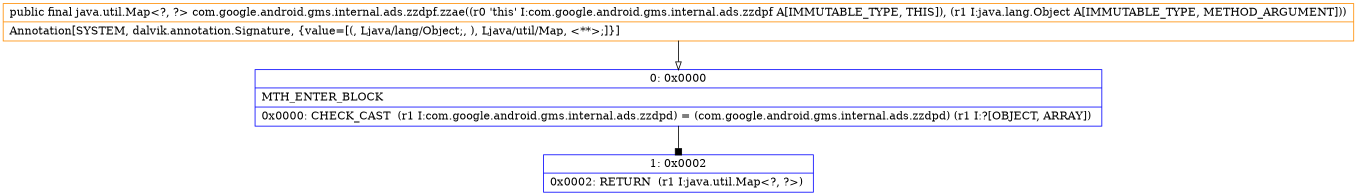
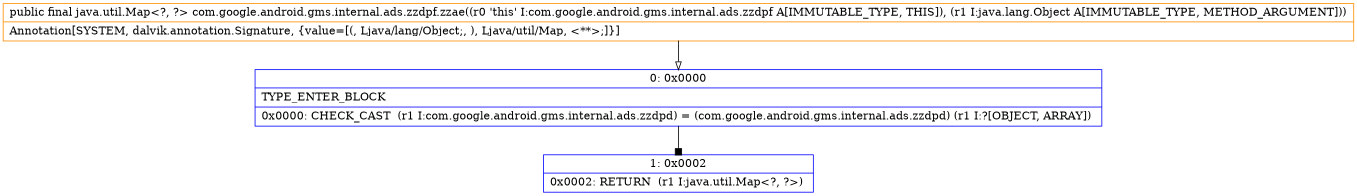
node "0: 0x0000": text "MTH_ENTER_BLOCK" -> "TYPE_ENTER_BLOCK"
